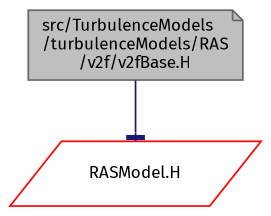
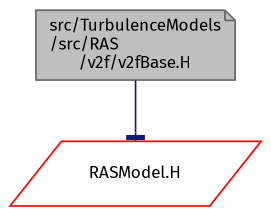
node "src/TurbulenceModels /turbulenceModels/RAS /v2f/v2fBase.H": label "src/TurbulenceModels /turbulenceModels/RAS /v2f/v2fBase.H" -> "src/TurbulenceModels /src/RAS /v2f/v2fBase.H"
